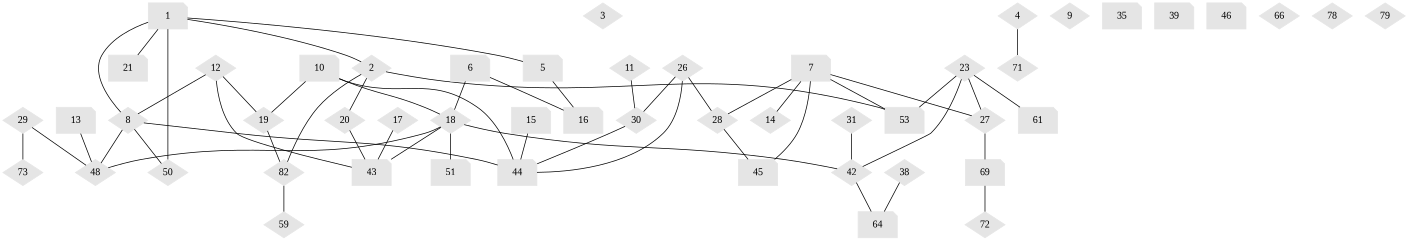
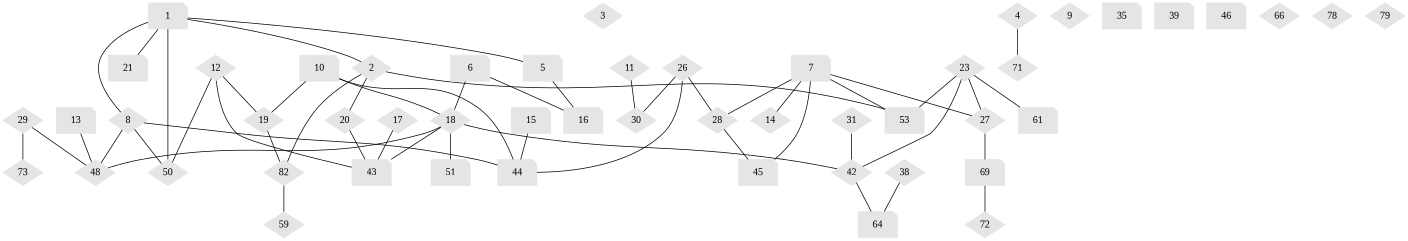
edge "12" -- "8": now "12" -- "50"
edge "30" -- "44": removed
